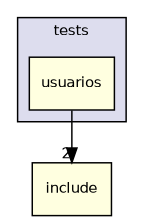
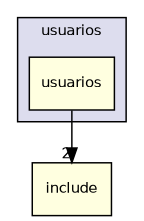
cluster "tests": label "tests" -> "usuarios"
